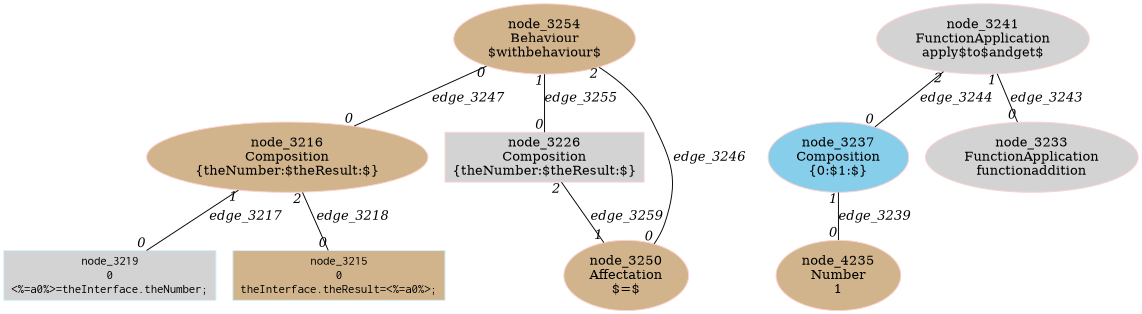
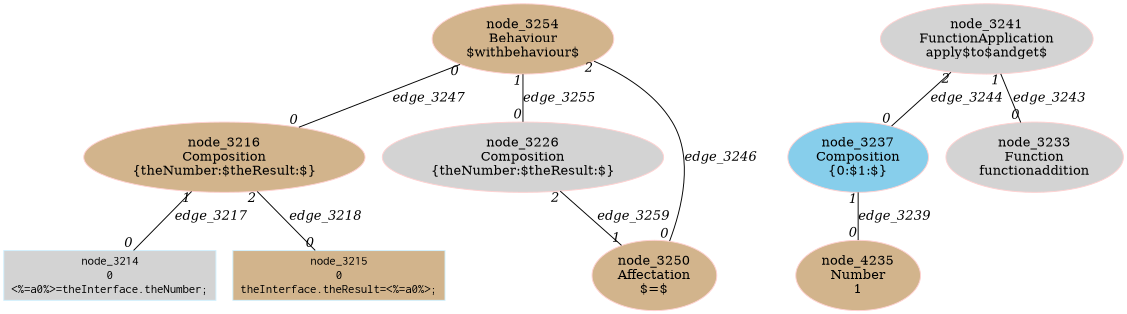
node "node_3226 Composition {theNumber:$theResult:$}": shape box -> ellipse
node "node_3233 FunctionApplication functionaddition": label "node_3233 FunctionApplication functionaddition" -> "node_3233 Function functionaddition"
node "node_3219 0 <%=a0%>=theInterface.theNumber;": label "node_3219 0 <%=a0%>=theInterface.theNumber;" -> "node_3214 0 <%=a0%>=theInterface.theNumber;"
